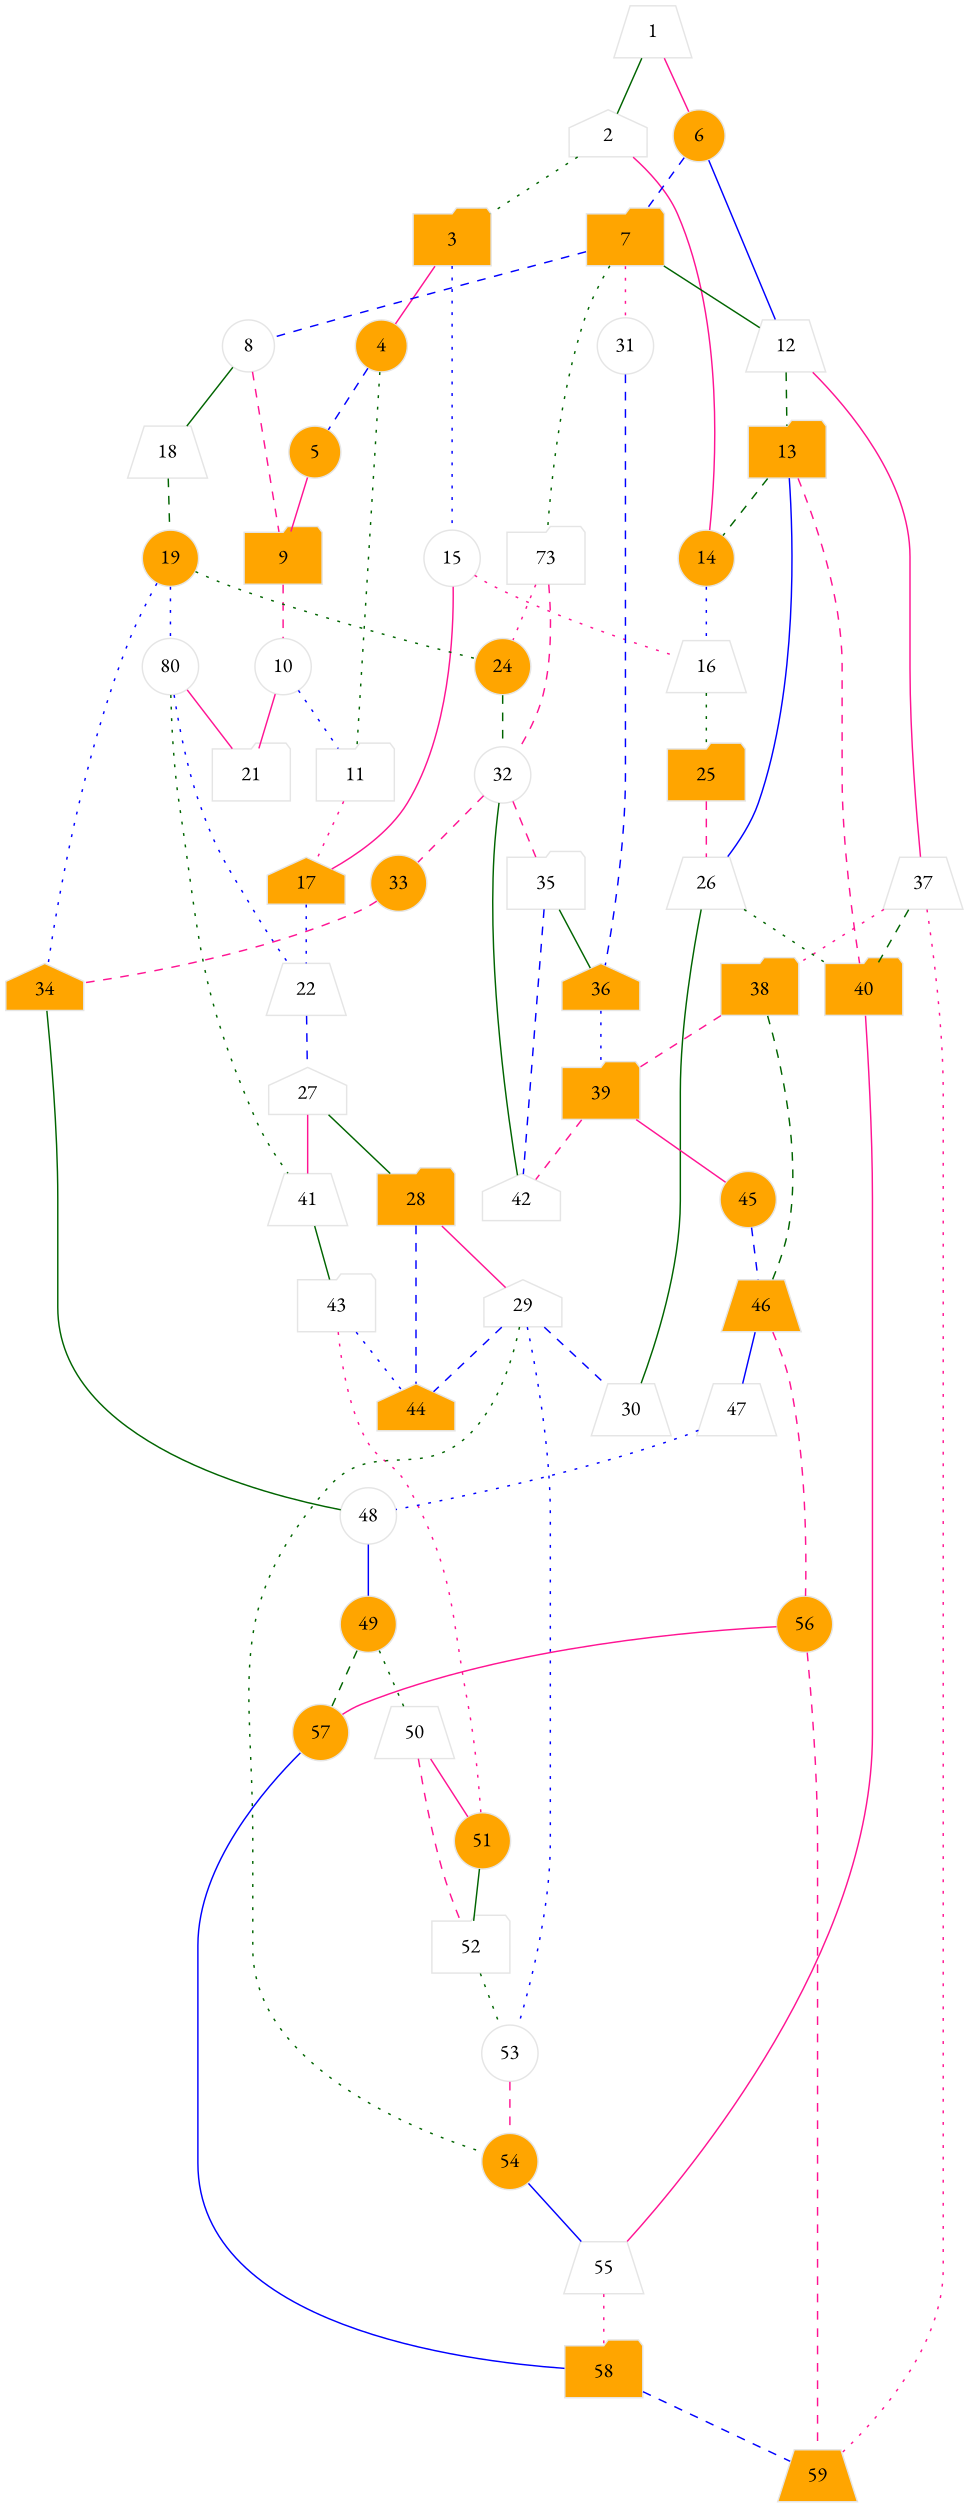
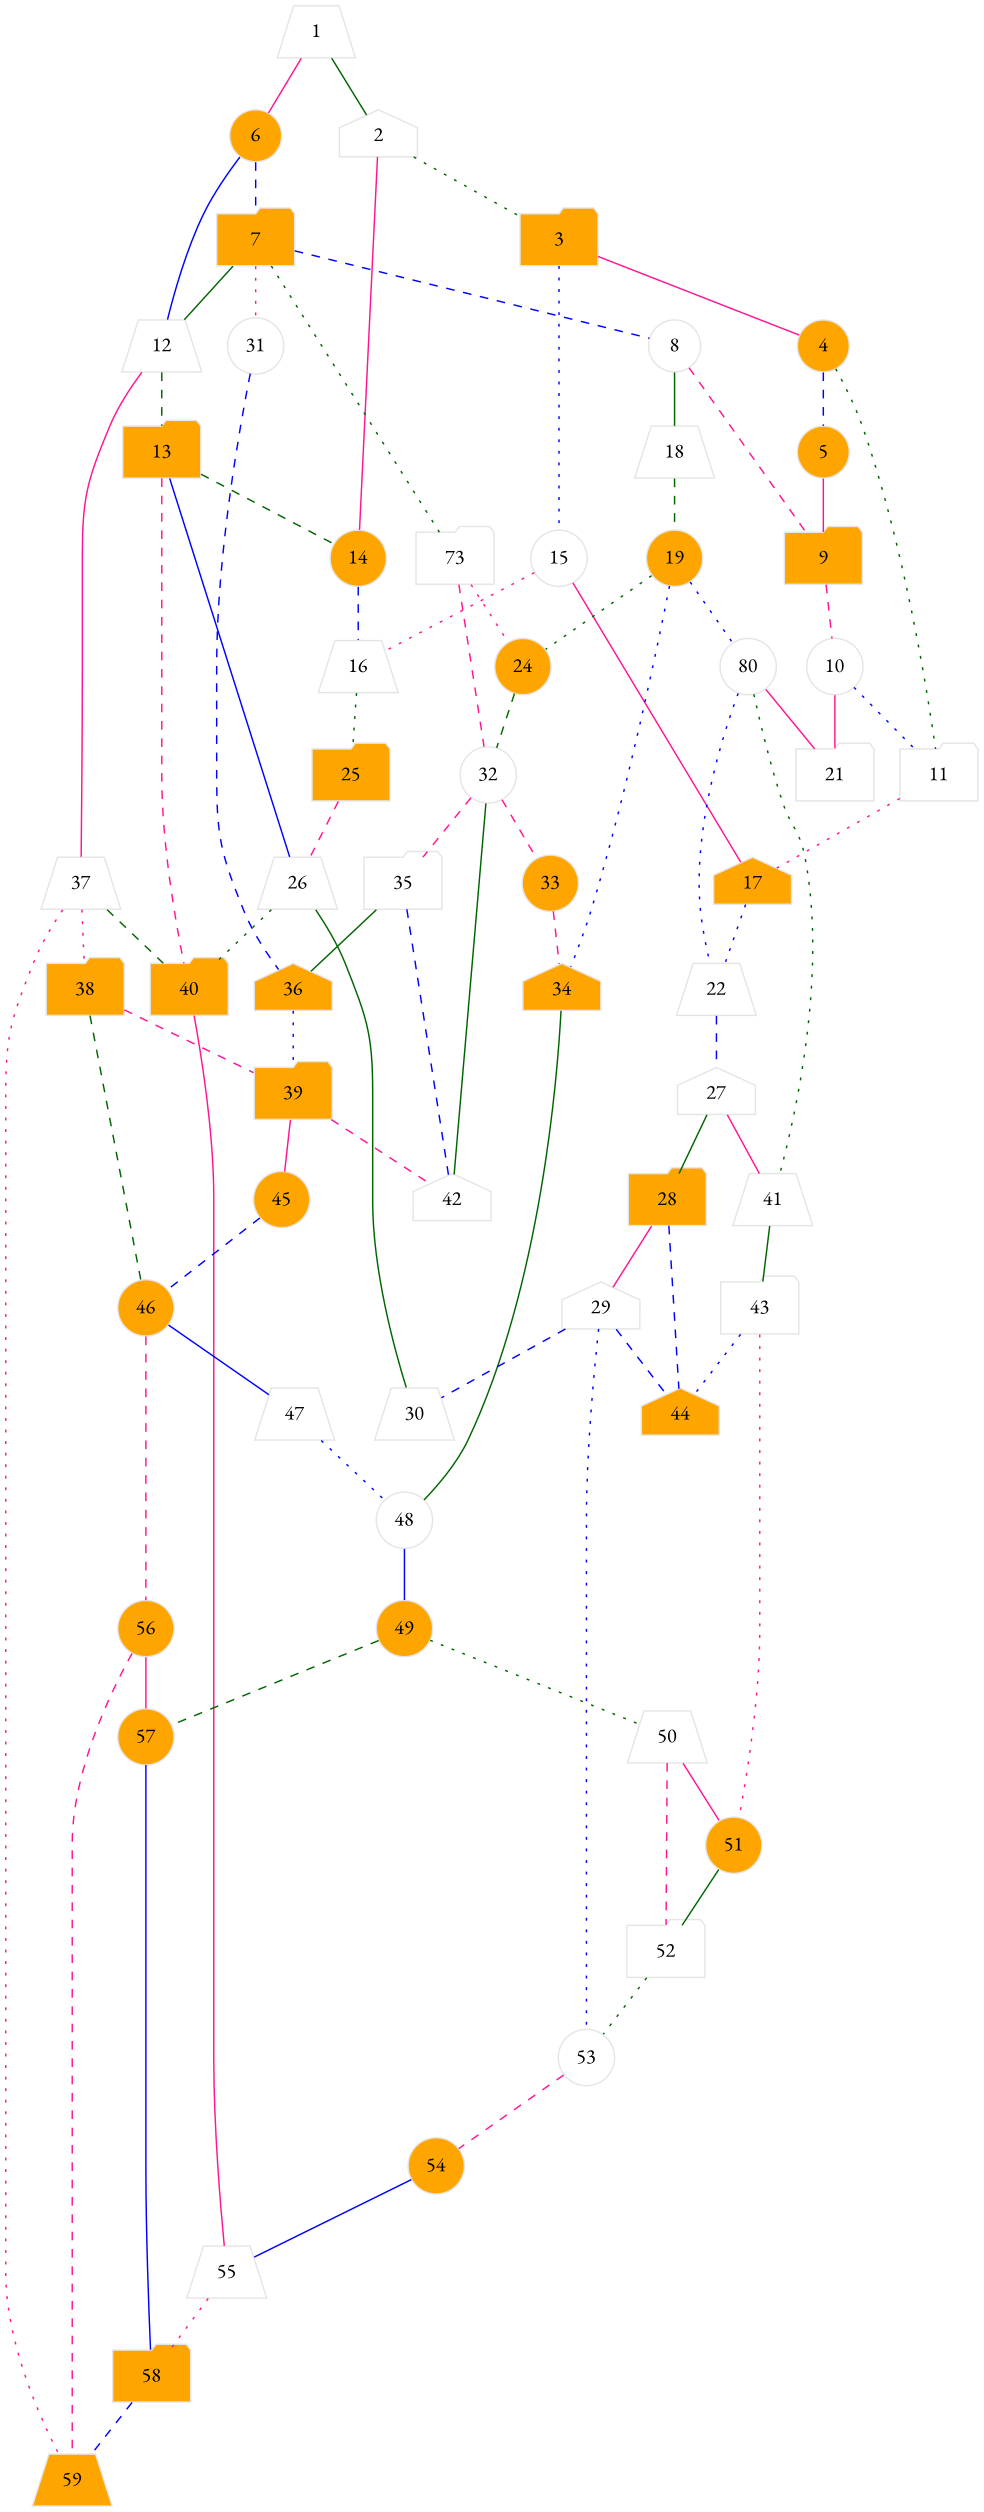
edge "14" -- "16": style dotted -> dashed
node "46": shape trapezium -> circle
edge "29" -- "54": removed
